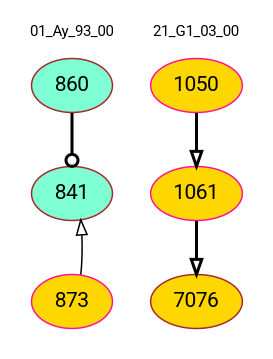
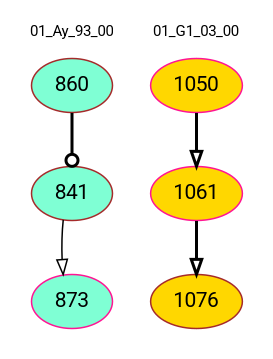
cluster "21_G1_03_00": label "21_G1_03_00" -> "01_G1_03_00"
edge "873" -> "841": reversed
node "873": fillcolor gold -> aquamarine
node "7076": label "7076" -> "1076"
